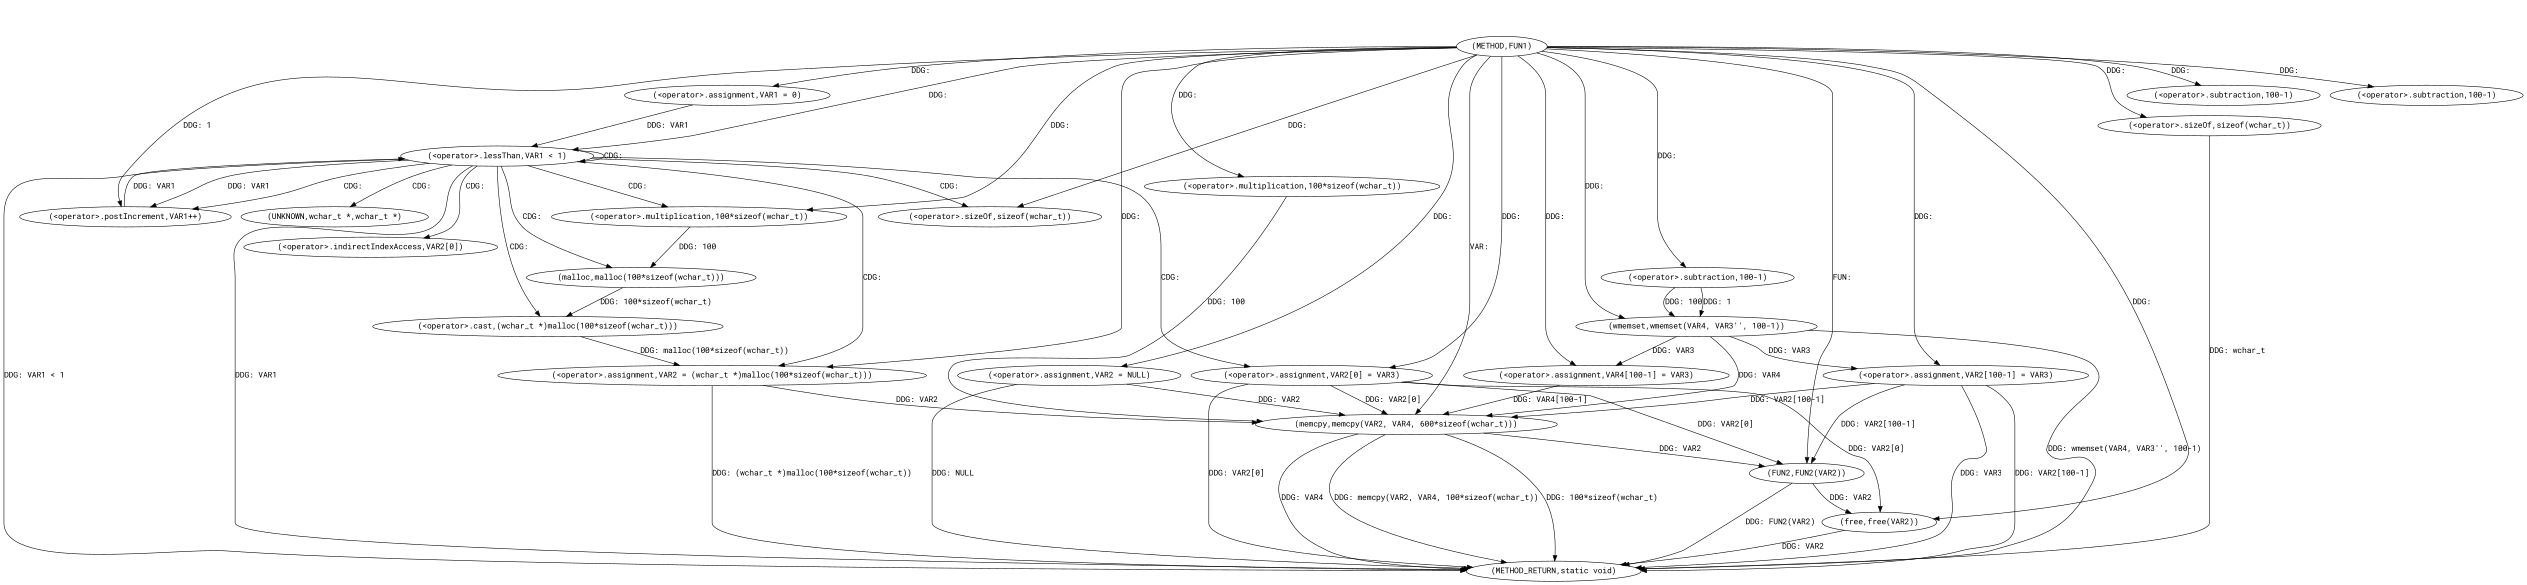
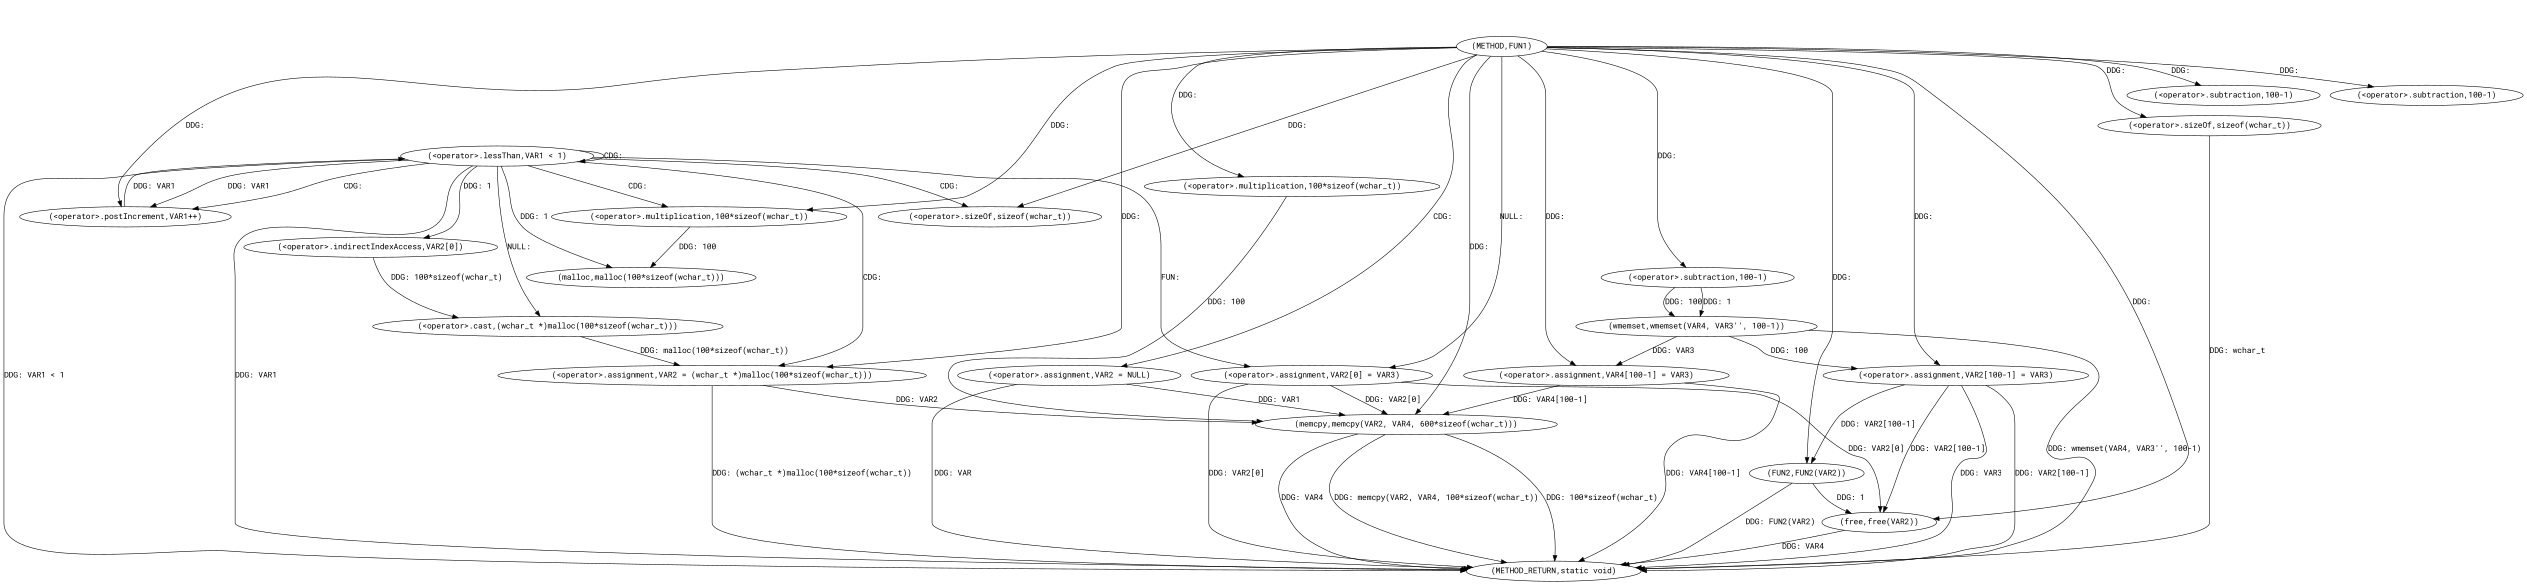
edge "(METHOD,FUN1)" -> "(<operator>.lessThan,VAR1 < 1)": removed, label "DDG:"
node "(<operator>.assignment,VAR1 = 0)": removed
edge "(METHOD,FUN1)" -> "(<operator>.postIncrement,VAR1++)": label "DDG: 1" -> "DDG: "
edge "(METHOD,FUN1)" -> "(wmemset,wmemset(VAR4, VAR3'', 100-1))": removed, label "DDG:"
edge "(<operator>.lessThan,VAR1 < 1)" -> "(<operator>.indirectIndexAccess,VAR2[0])": label "CDG: " -> "DDG: 1"
node "(UNKNOWN,wchar_t *,wchar_t *)": removed
edge "(<operator>.lessThan,VAR1 < 1)" -> "(malloc,malloc(100*sizeof(wchar_t)))": label "CDG: " -> "DDG: 1"
edge "(METHOD,FUN1)" -> "(<operator>.assignment,VAR2 = NULL)": label "DDG: " -> "CDG: "
edge "(METHOD,FUN1)" -> "(<operator>.assignment,VAR2[0] = VAR3)": label "DDG: " -> "NULL: "
edge "(<operator>.lessThan,VAR1 < 1)" -> "(<operator>.cast,(wchar_t *)malloc(100*sizeof(wchar_t)))": label "CDG: " -> "NULL: "
edge "(METHOD,FUN1)" -> "(memcpy,memcpy(VAR2, VAR4, 600*sizeof(wchar_t)))": label "VAR: " -> "DDG: "
edge "(<operator>.lessThan,VAR1 < 1)" -> "(<operator>.assignment,VAR2[0] = VAR3)": label "CDG: " -> "FUN: "
edge "(METHOD,FUN1)" -> "(FUN2,FUN2(VAR2))": label "FUN: " -> "DDG: "
edge "(malloc,malloc(100*sizeof(wchar_t)))" -> "(<operator>.cast,(wchar_t *)malloc(100*sizeof(wchar_t)))": now "(<operator>.indirectIndexAccess,VAR2[0])" -> "(<operator>.cast,(wchar_t *)malloc(100*sizeof(wchar_t)))"
edge "(wmemset,wmemset(VAR4, VAR3'', 100-1))" -> "(<operator>.assignment,VAR2[100-1] = VAR3)": label "DDG: VAR3" -> "DDG: 100"
edge "(<operator>.assignment,VAR2[0] = VAR3)" -> "(FUN2,FUN2(VAR2))": removed, label "DDG: VAR2[0]"
edge "(wmemset,wmemset(VAR4, VAR3'', 100-1))" -> "(memcpy,memcpy(VAR2, VAR4, 600*sizeof(wchar_t)))": removed, label "DDG: VAR4"
edge "(<operator>.assignment,VAR2 = NULL)" -> "(memcpy,memcpy(VAR2, VAR4, 600*sizeof(wchar_t)))": label "DDG: VAR2" -> "DDG: VAR1"
edge "(<operator>.assignment,VAR2[100-1] = VAR3)" -> "(memcpy,memcpy(VAR2, VAR4, 600*sizeof(wchar_t)))": now "(<operator>.assignment,VAR2[100-1] = VAR3)" -> "(free,free(VAR2))"
edge "(<operator>.assignment,VAR4[100-1] = VAR3)" -> "(METHOD_RETURN,static void)": added, label "DDG: VAR4[100-1]"
edge "(memcpy,memcpy(VAR2, VAR4, 600*sizeof(wchar_t)))" -> "(FUN2,FUN2(VAR2))": removed, label "DDG: VAR2"
edge "(<operator>.assignment,VAR2 = NULL)" -> "(METHOD_RETURN,static void)": label "DDG: NULL" -> "DDG: VAR"
edge "(FUN2,FUN2(VAR2))" -> "(free,free(VAR2))": label "DDG: VAR2" -> "DDG: 1"
edge "(free,free(VAR2))" -> "(METHOD_RETURN,static void)": label "DDG: VAR2" -> "DDG: VAR4"
